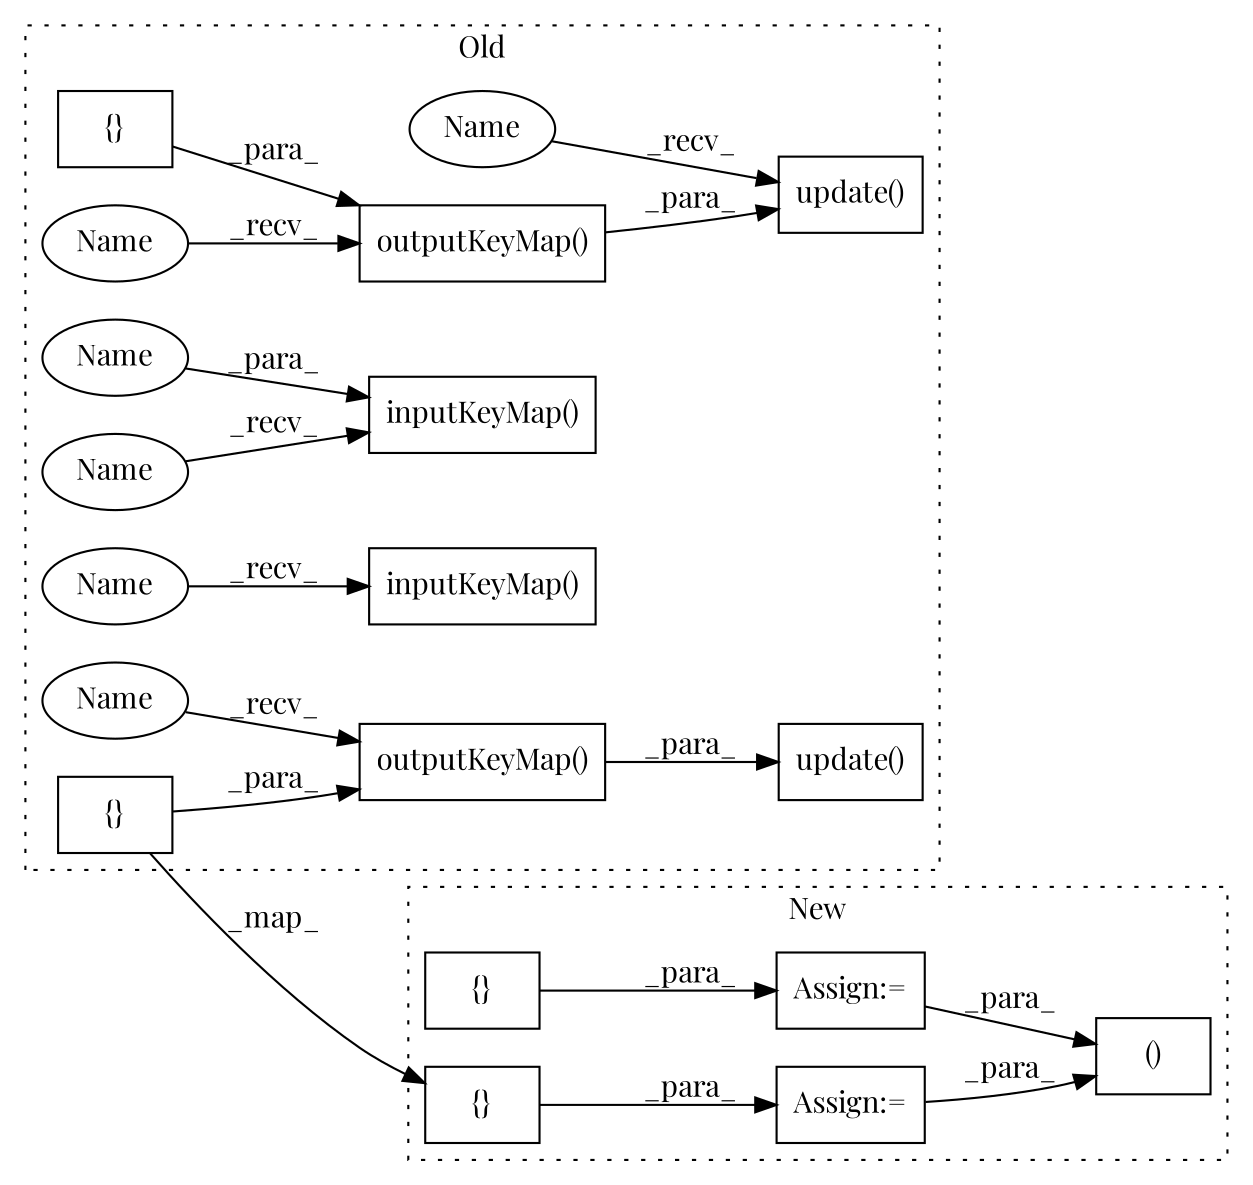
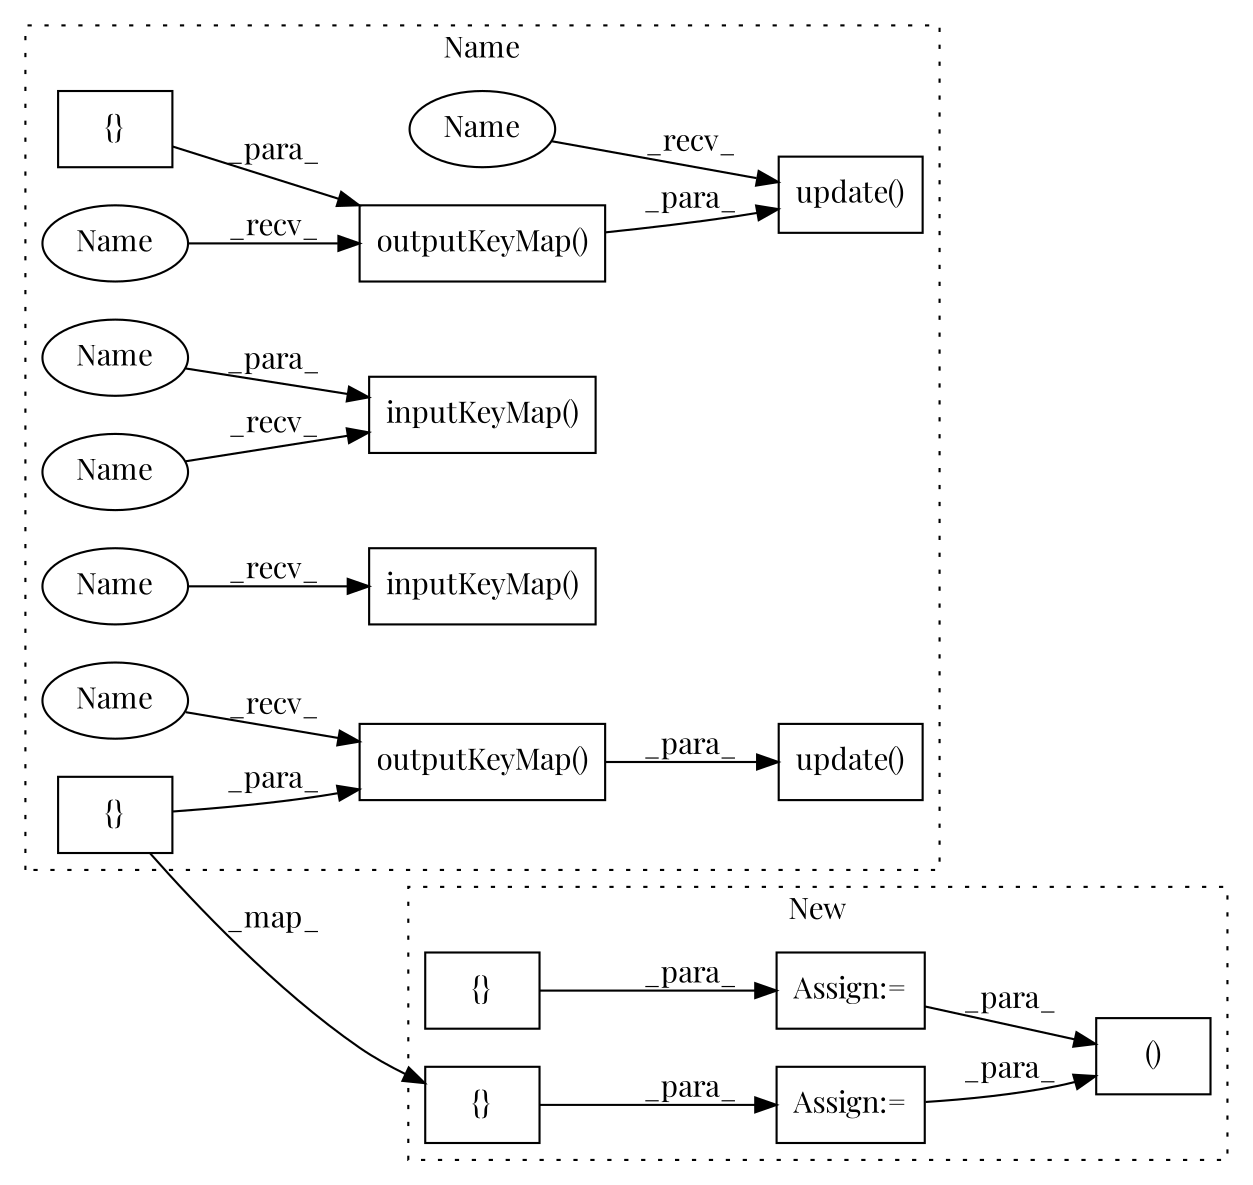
cluster "Old": label "Old" -> "Name"
